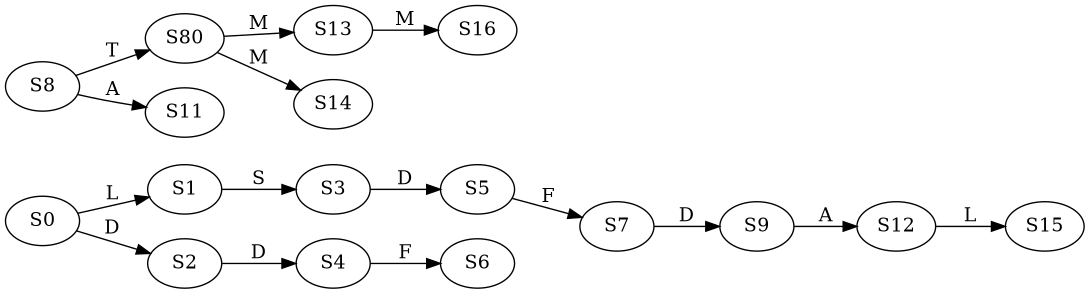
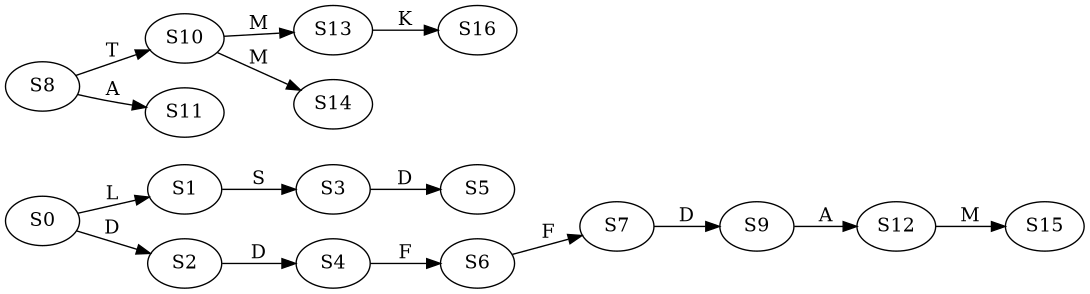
edge "S13" -> "S16": label "M" -> "K"
node "S80": label "S80" -> "S10"
edge "S5" -> "S7": now "S6" -> "S7"
edge "S12" -> "S15": label "L" -> "M"
